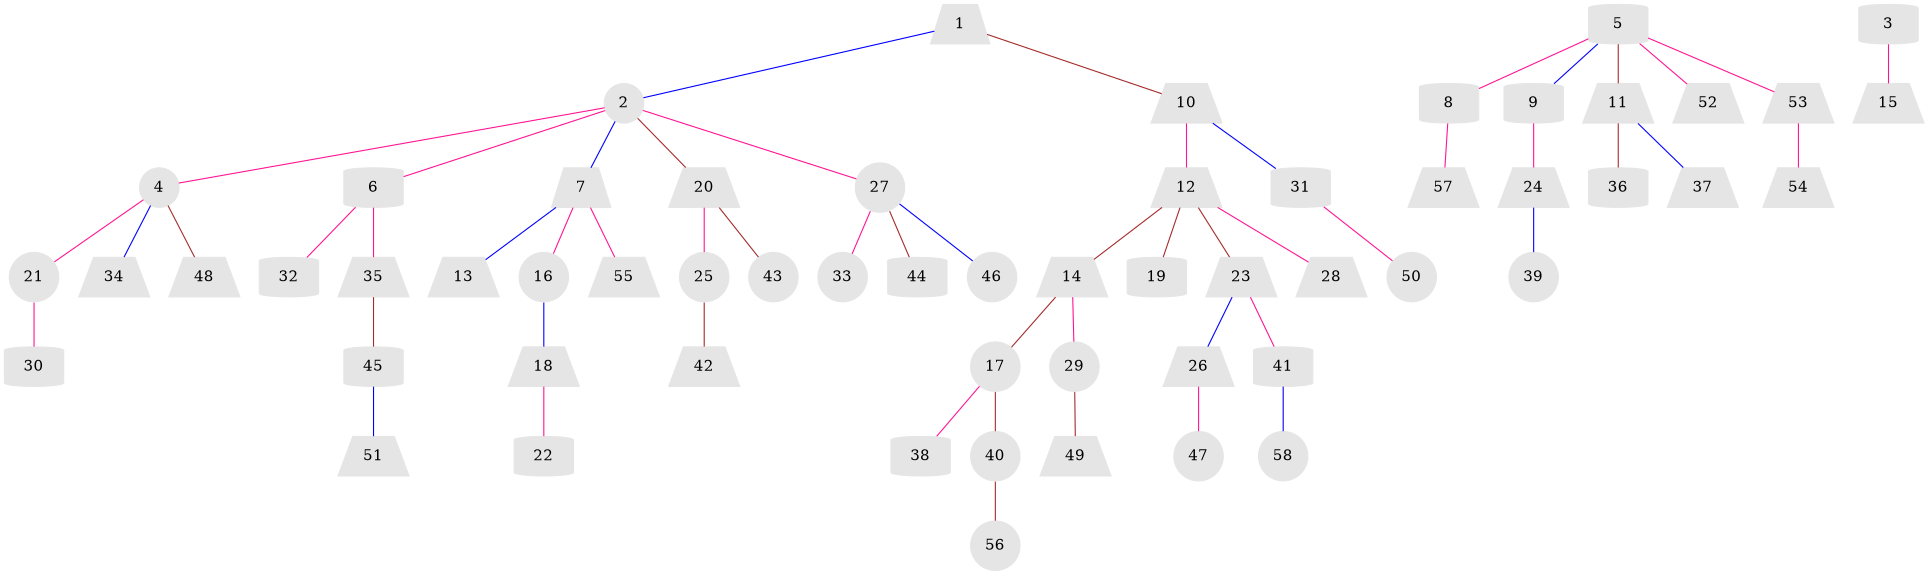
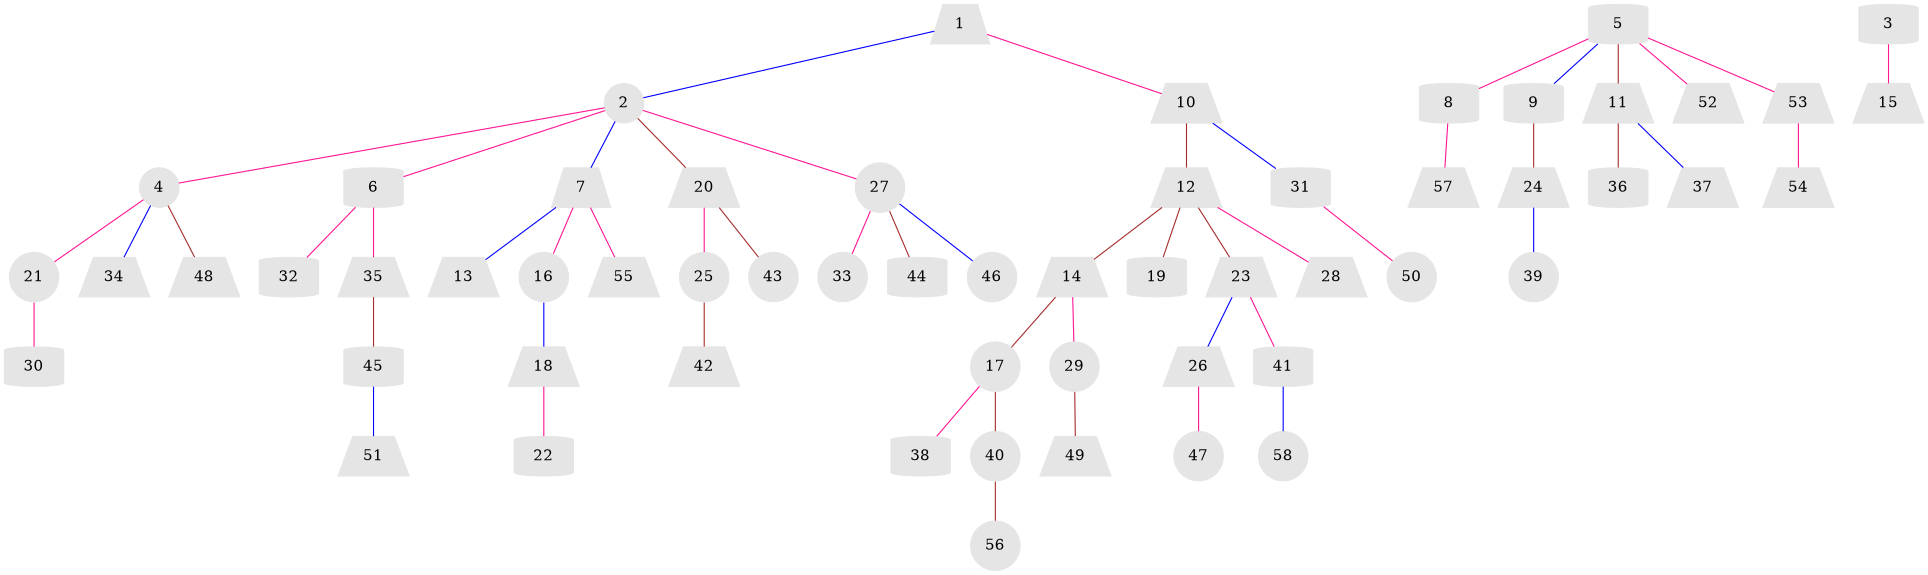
edge "1" -- "10": color brown -> deeppink
edge "10" -- "12": color deeppink -> brown
edge "9" -- "24": color deeppink -> brown
